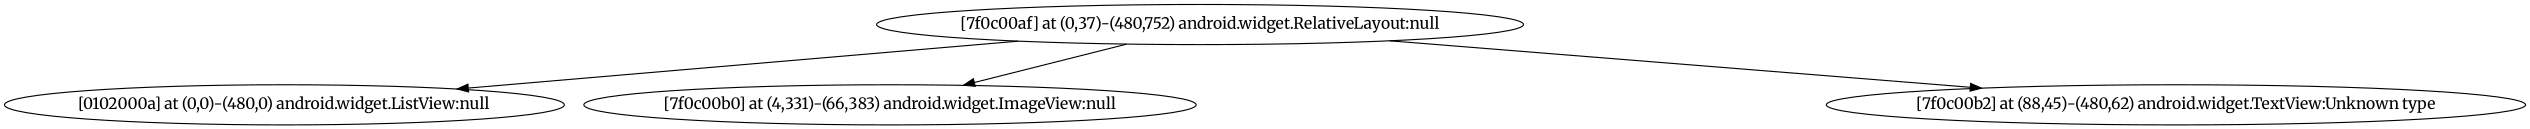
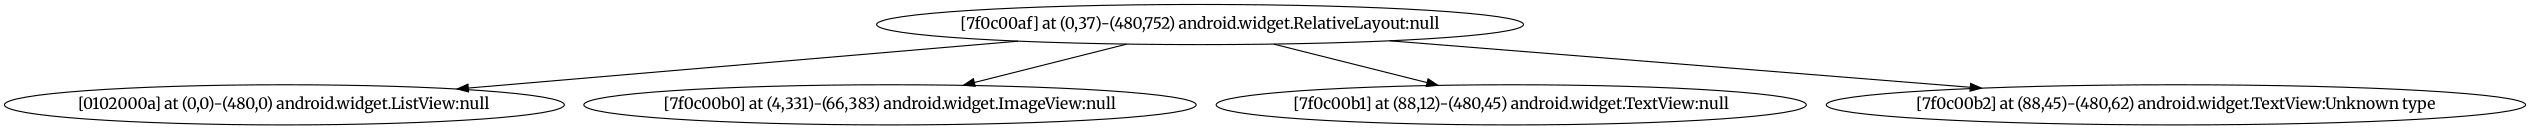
node "[7f0c00b1] at (88,12)-(480,45) android.widget.TextView:null": added
